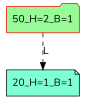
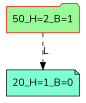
node "20_H=1_B=1": label "20_H=1_B=1" -> "20_H=1_B=0"
